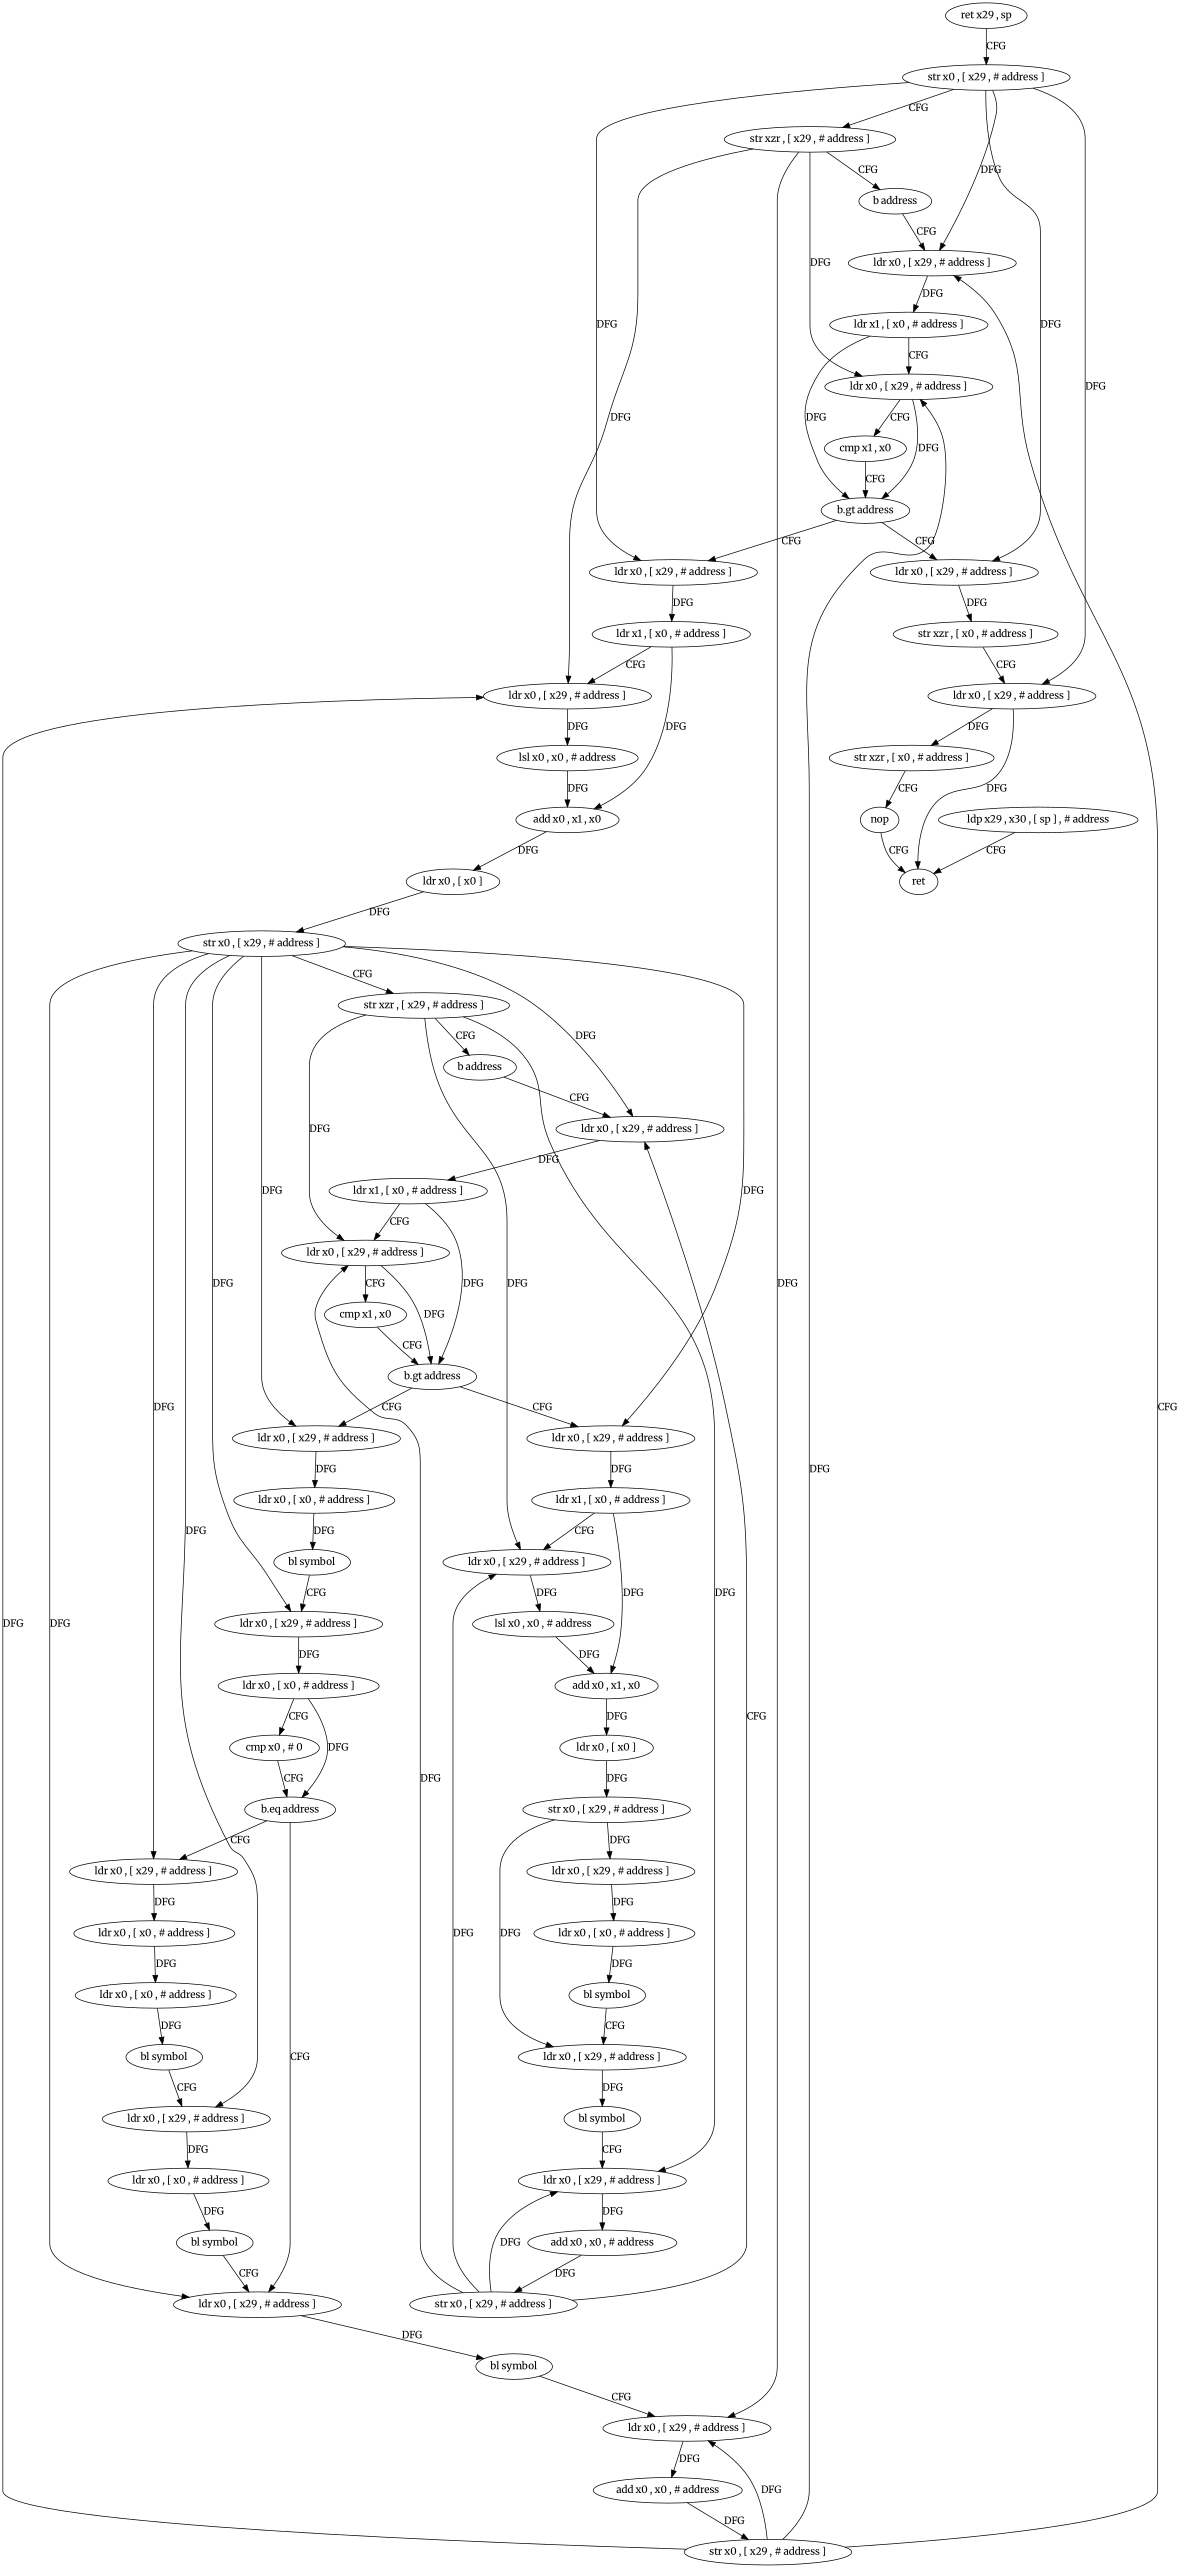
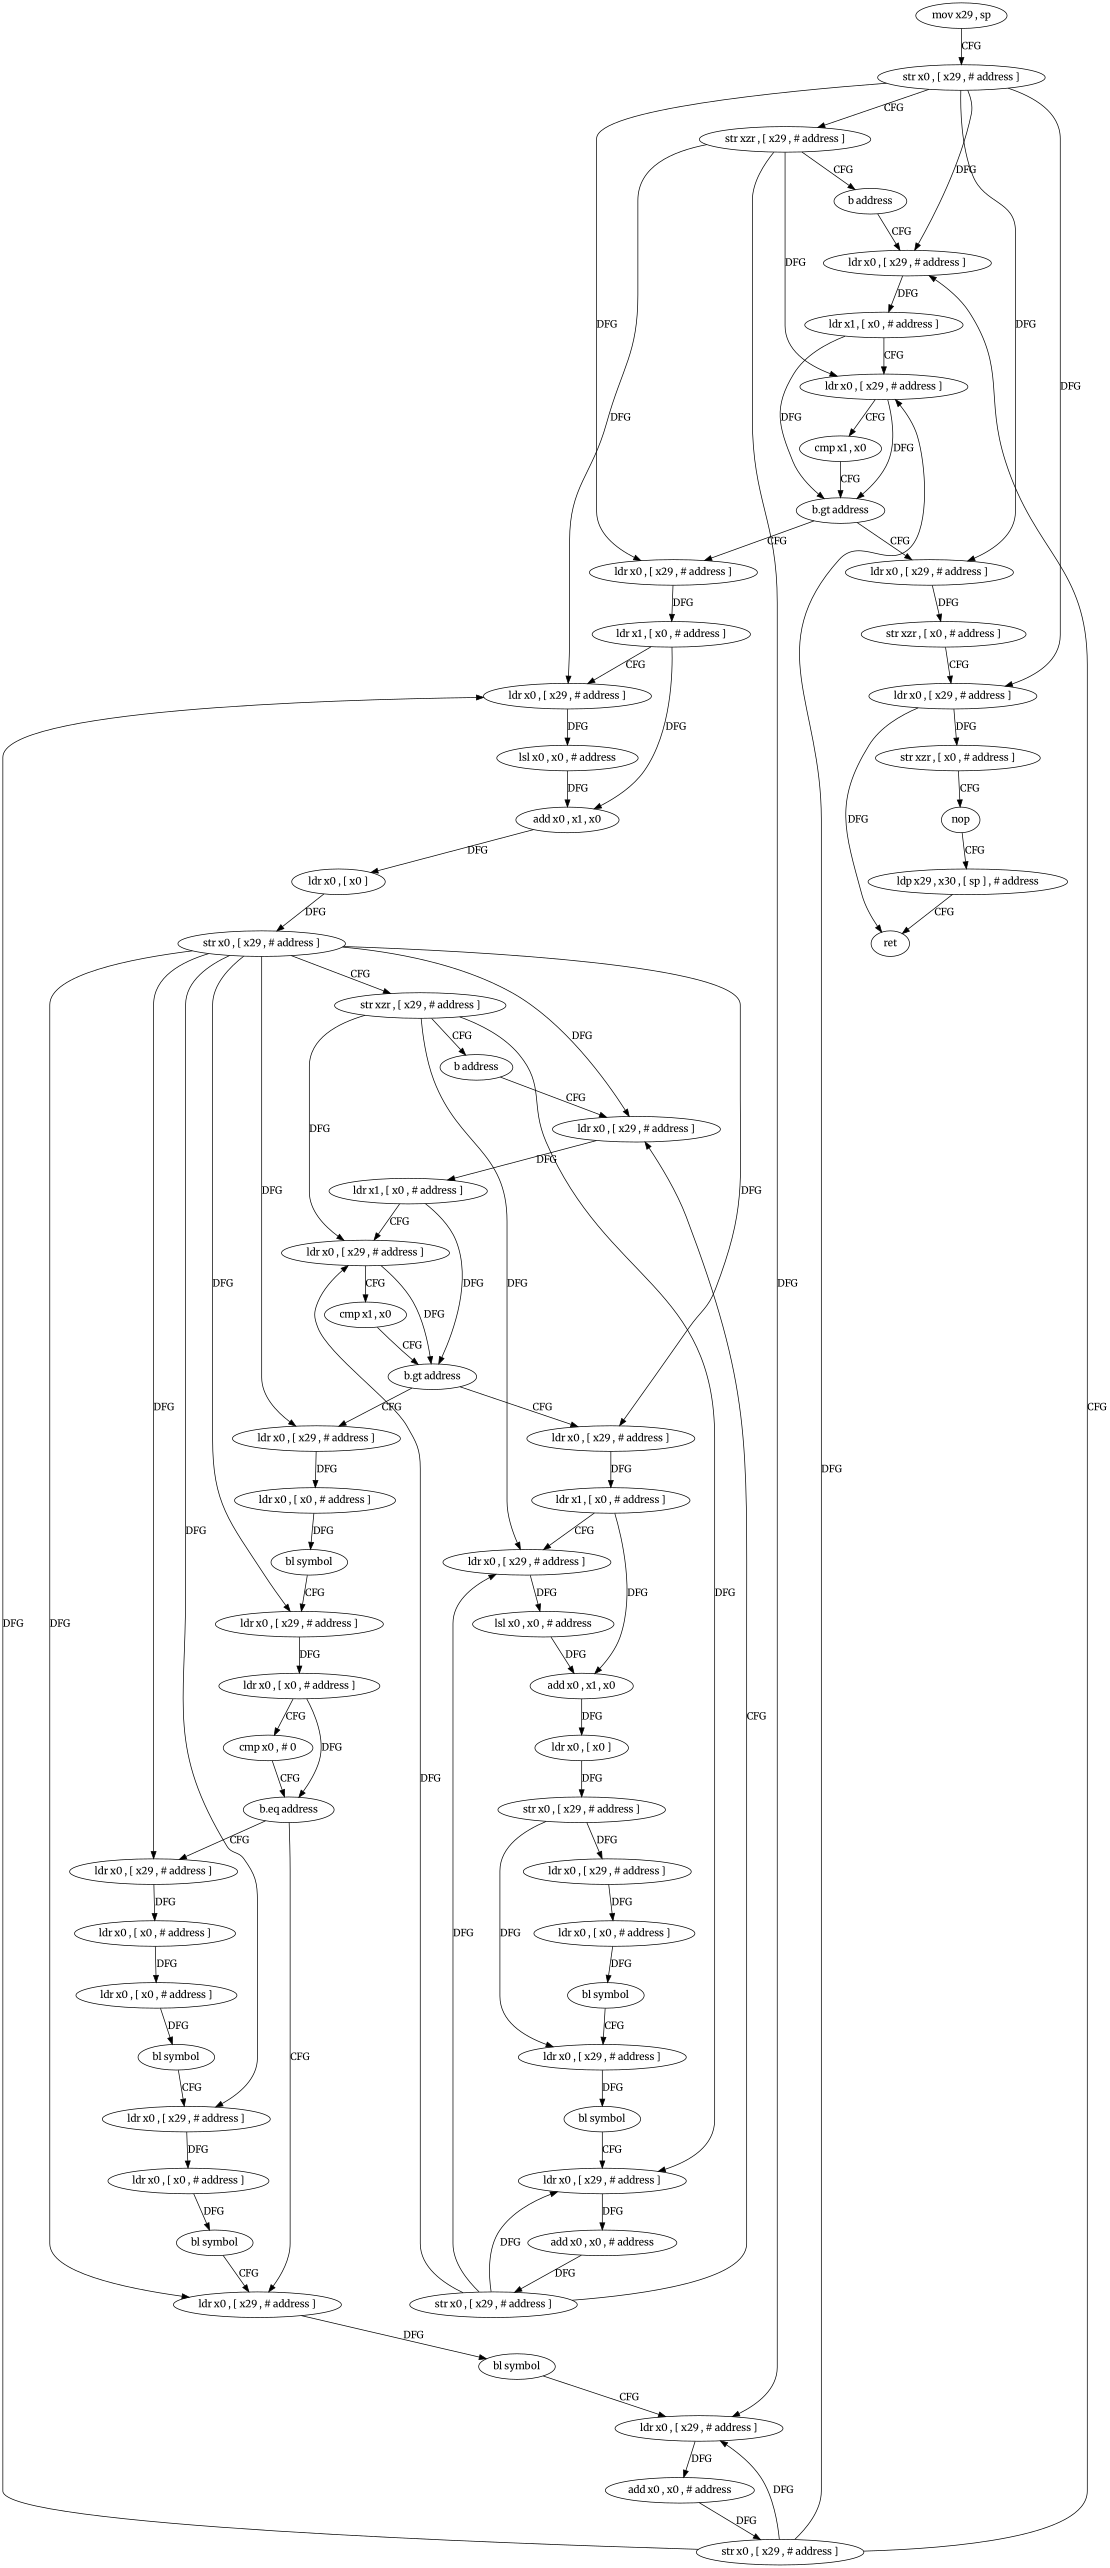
node "ret x29 , sp": label "ret x29 , sp" -> "mov x29 , sp"
edge "nop" -> "ret": now "nop" -> "ldp x29 , x30 , [ sp ] , # address"
